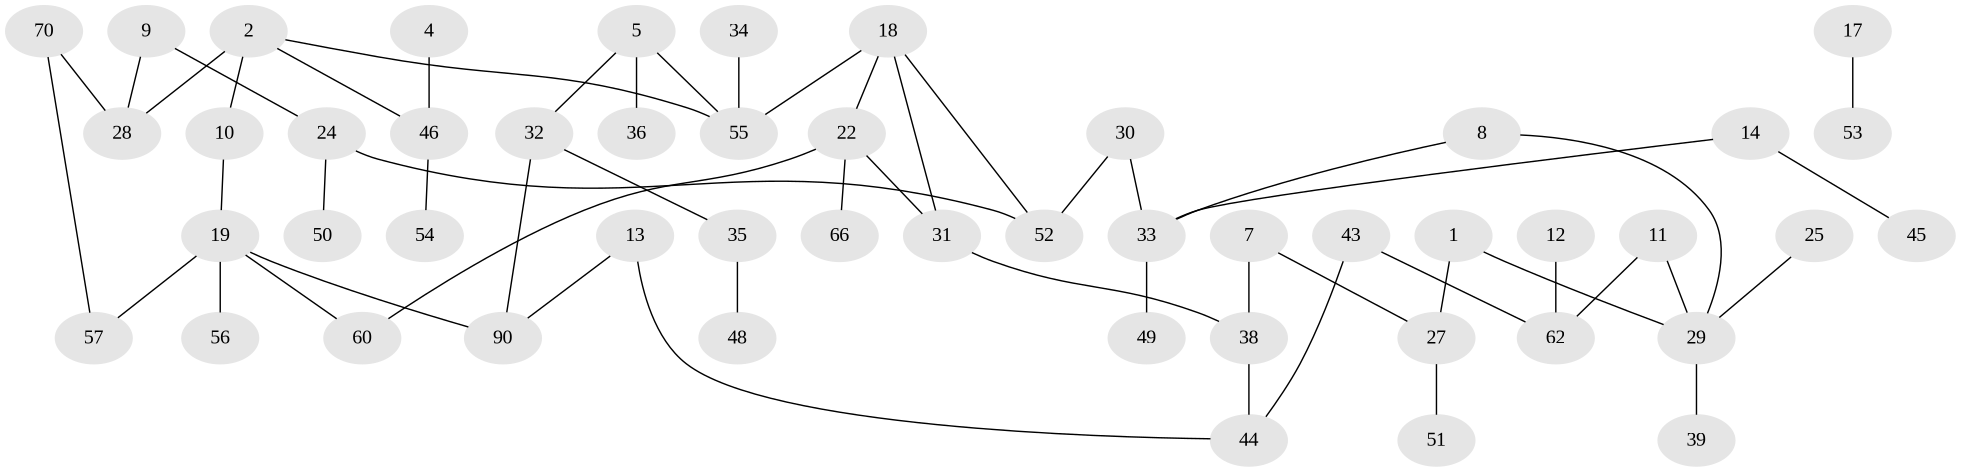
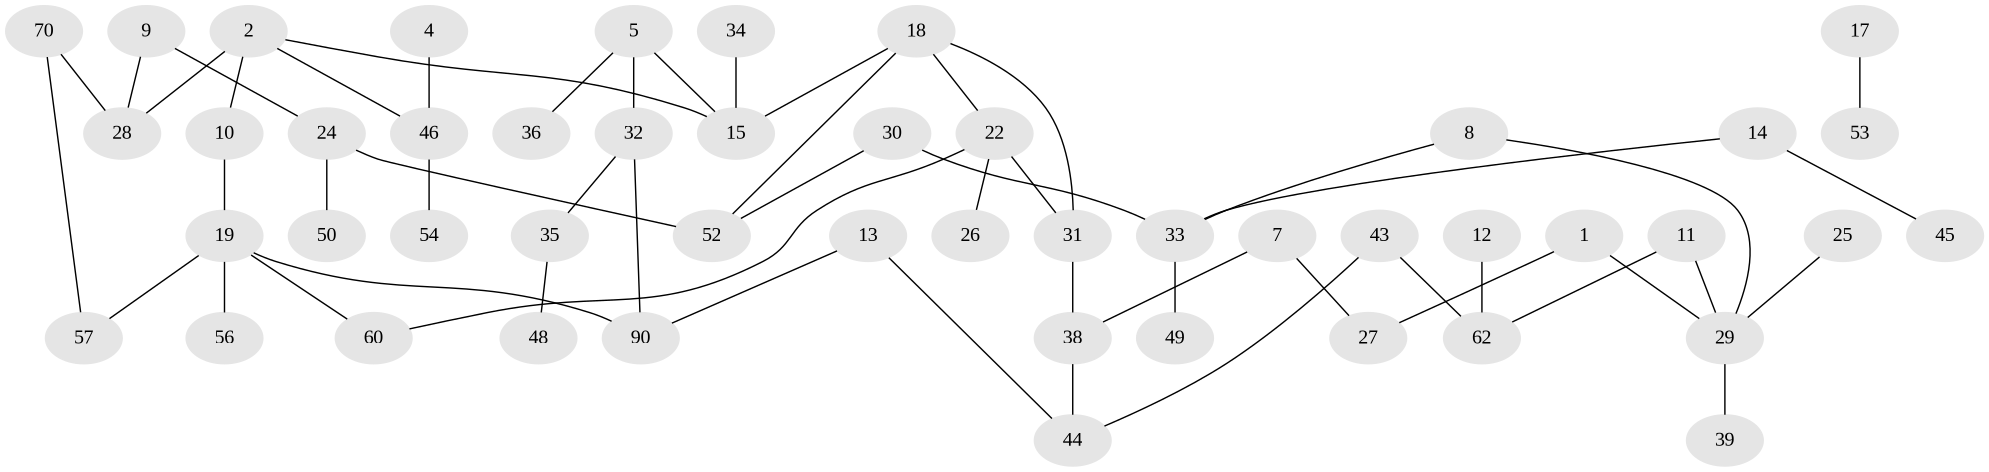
node "55": label "55" -> "15"
node "66": label "66" -> "26"
node "51": removed
